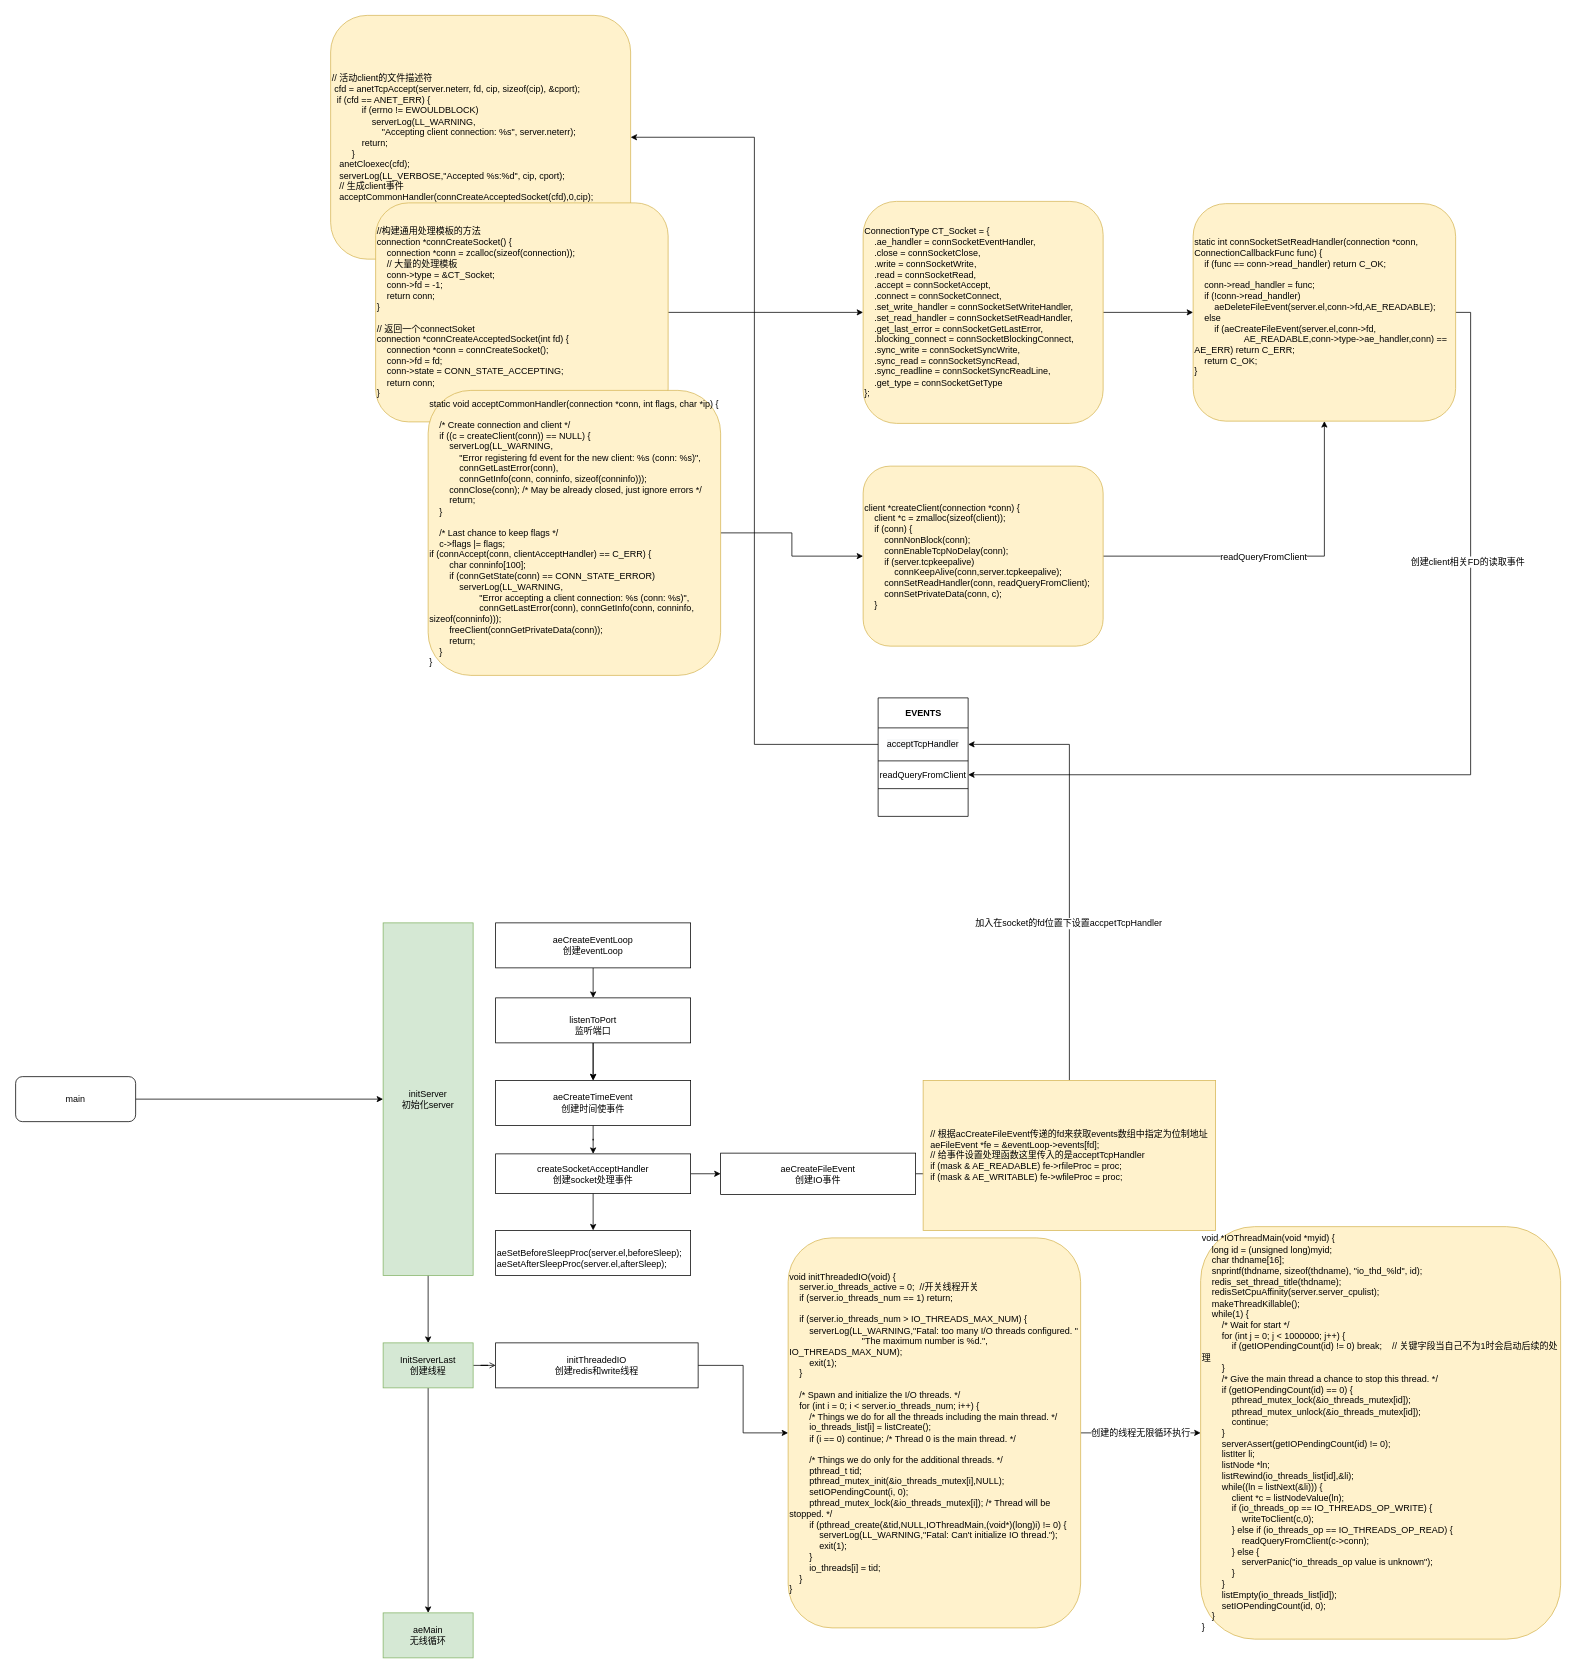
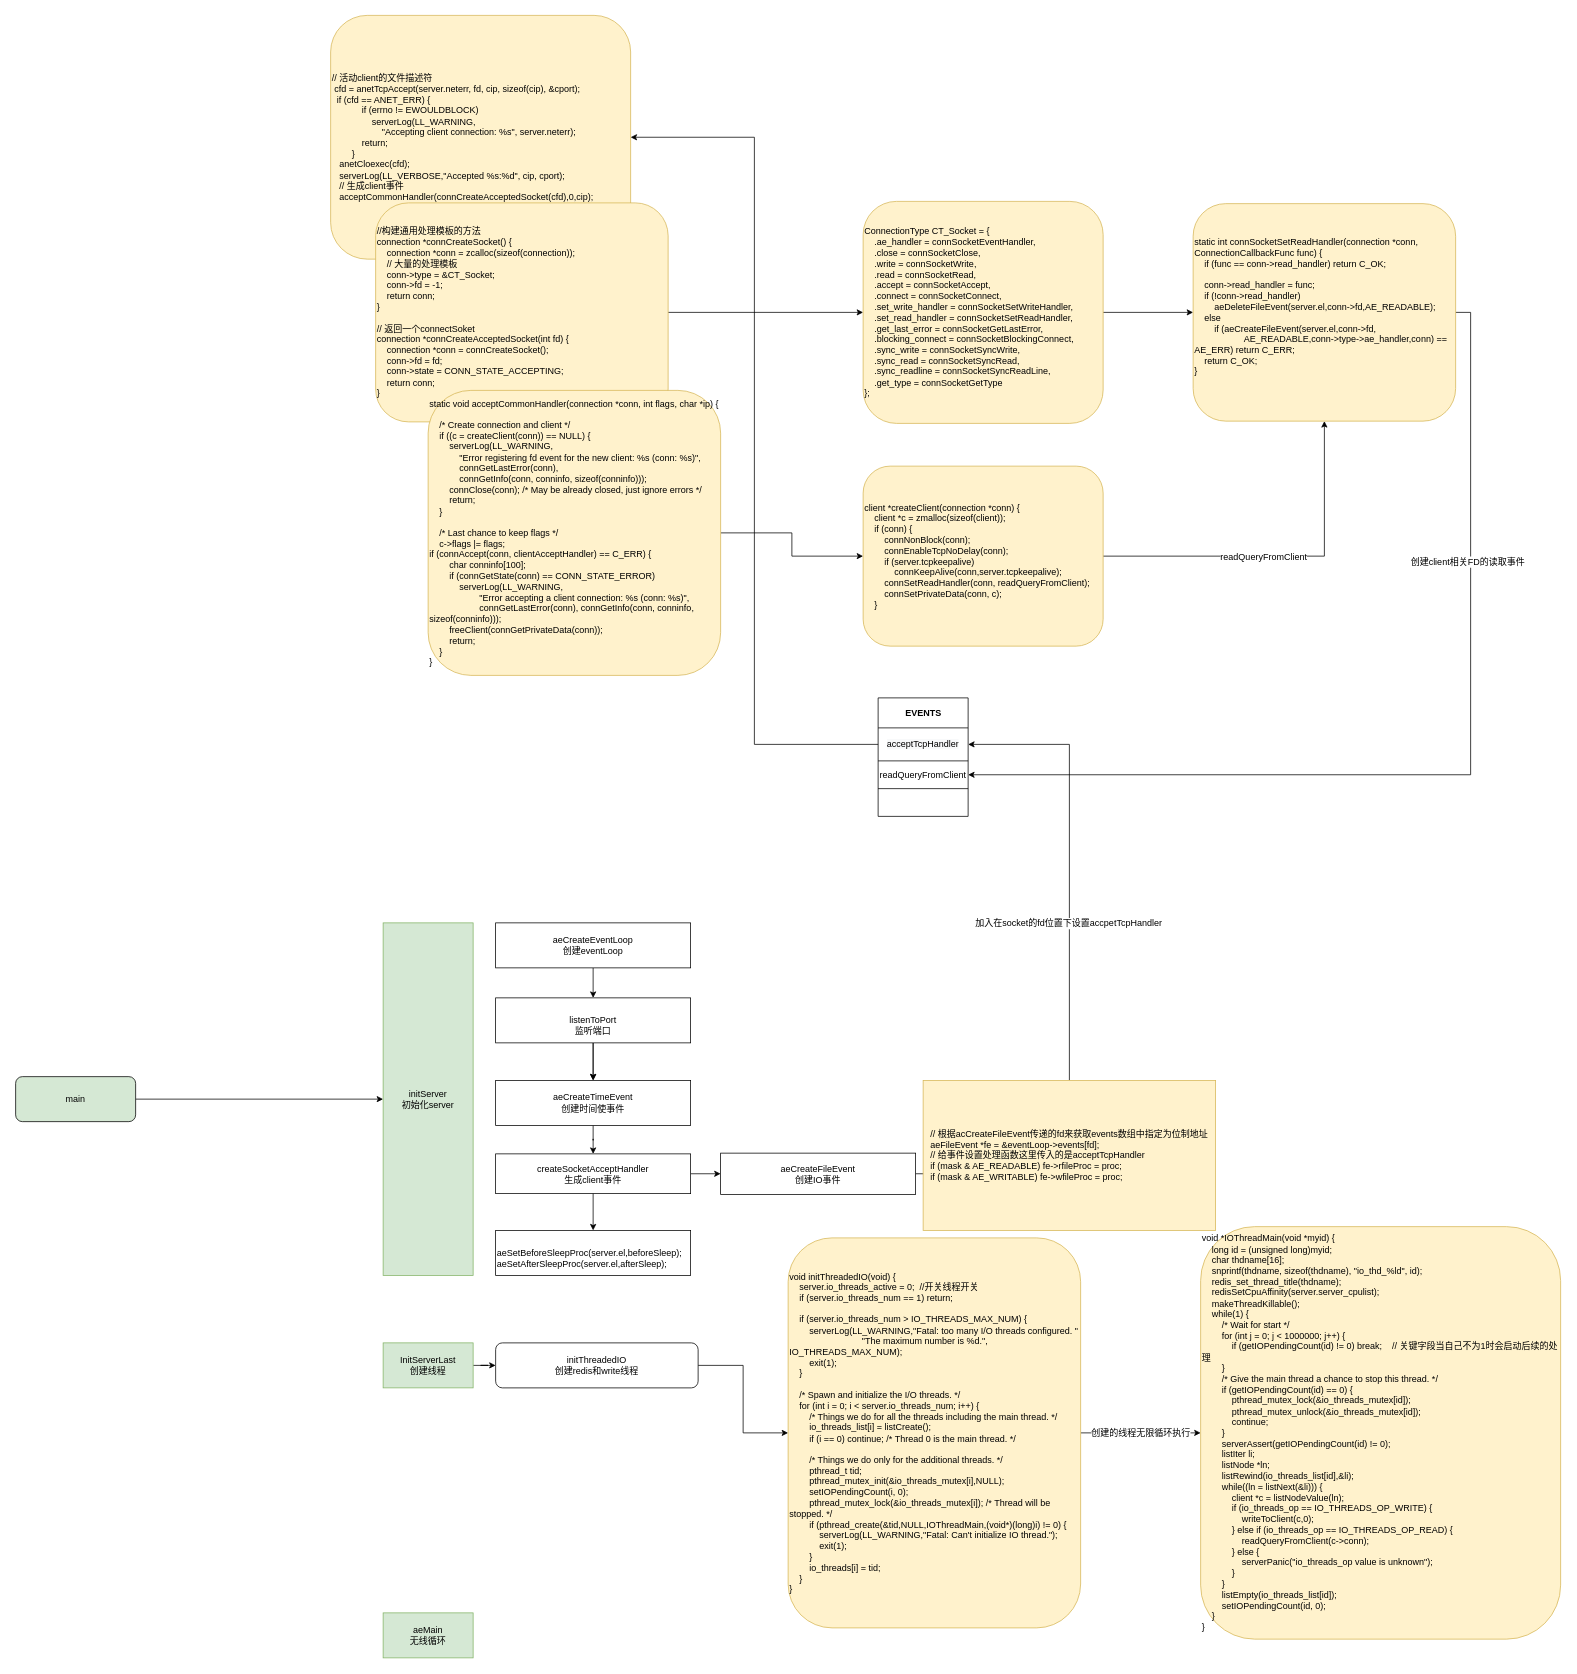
node "main": fillcolor #ffffff -> #d5e8d4
node "createSocketAcceptHandler 创建socket处理事件": label "createSocketAcceptHandler 创建socket处理事件" -> "createSocketAcceptHandler 生成client事件"
edge "initServer 初始化server" -> "InitServerLast 创建线程": removed
edge "InitServerLast 创建线程" -> "initThreadedIO 创建redis和write线程": arrowhead open -> classic
node "initThreadedIO 创建redis和write线程": shape rectangle -> rounded rectangle
edge "InitServerLast 创建线程" -> "aeMain 无线循环": removed
